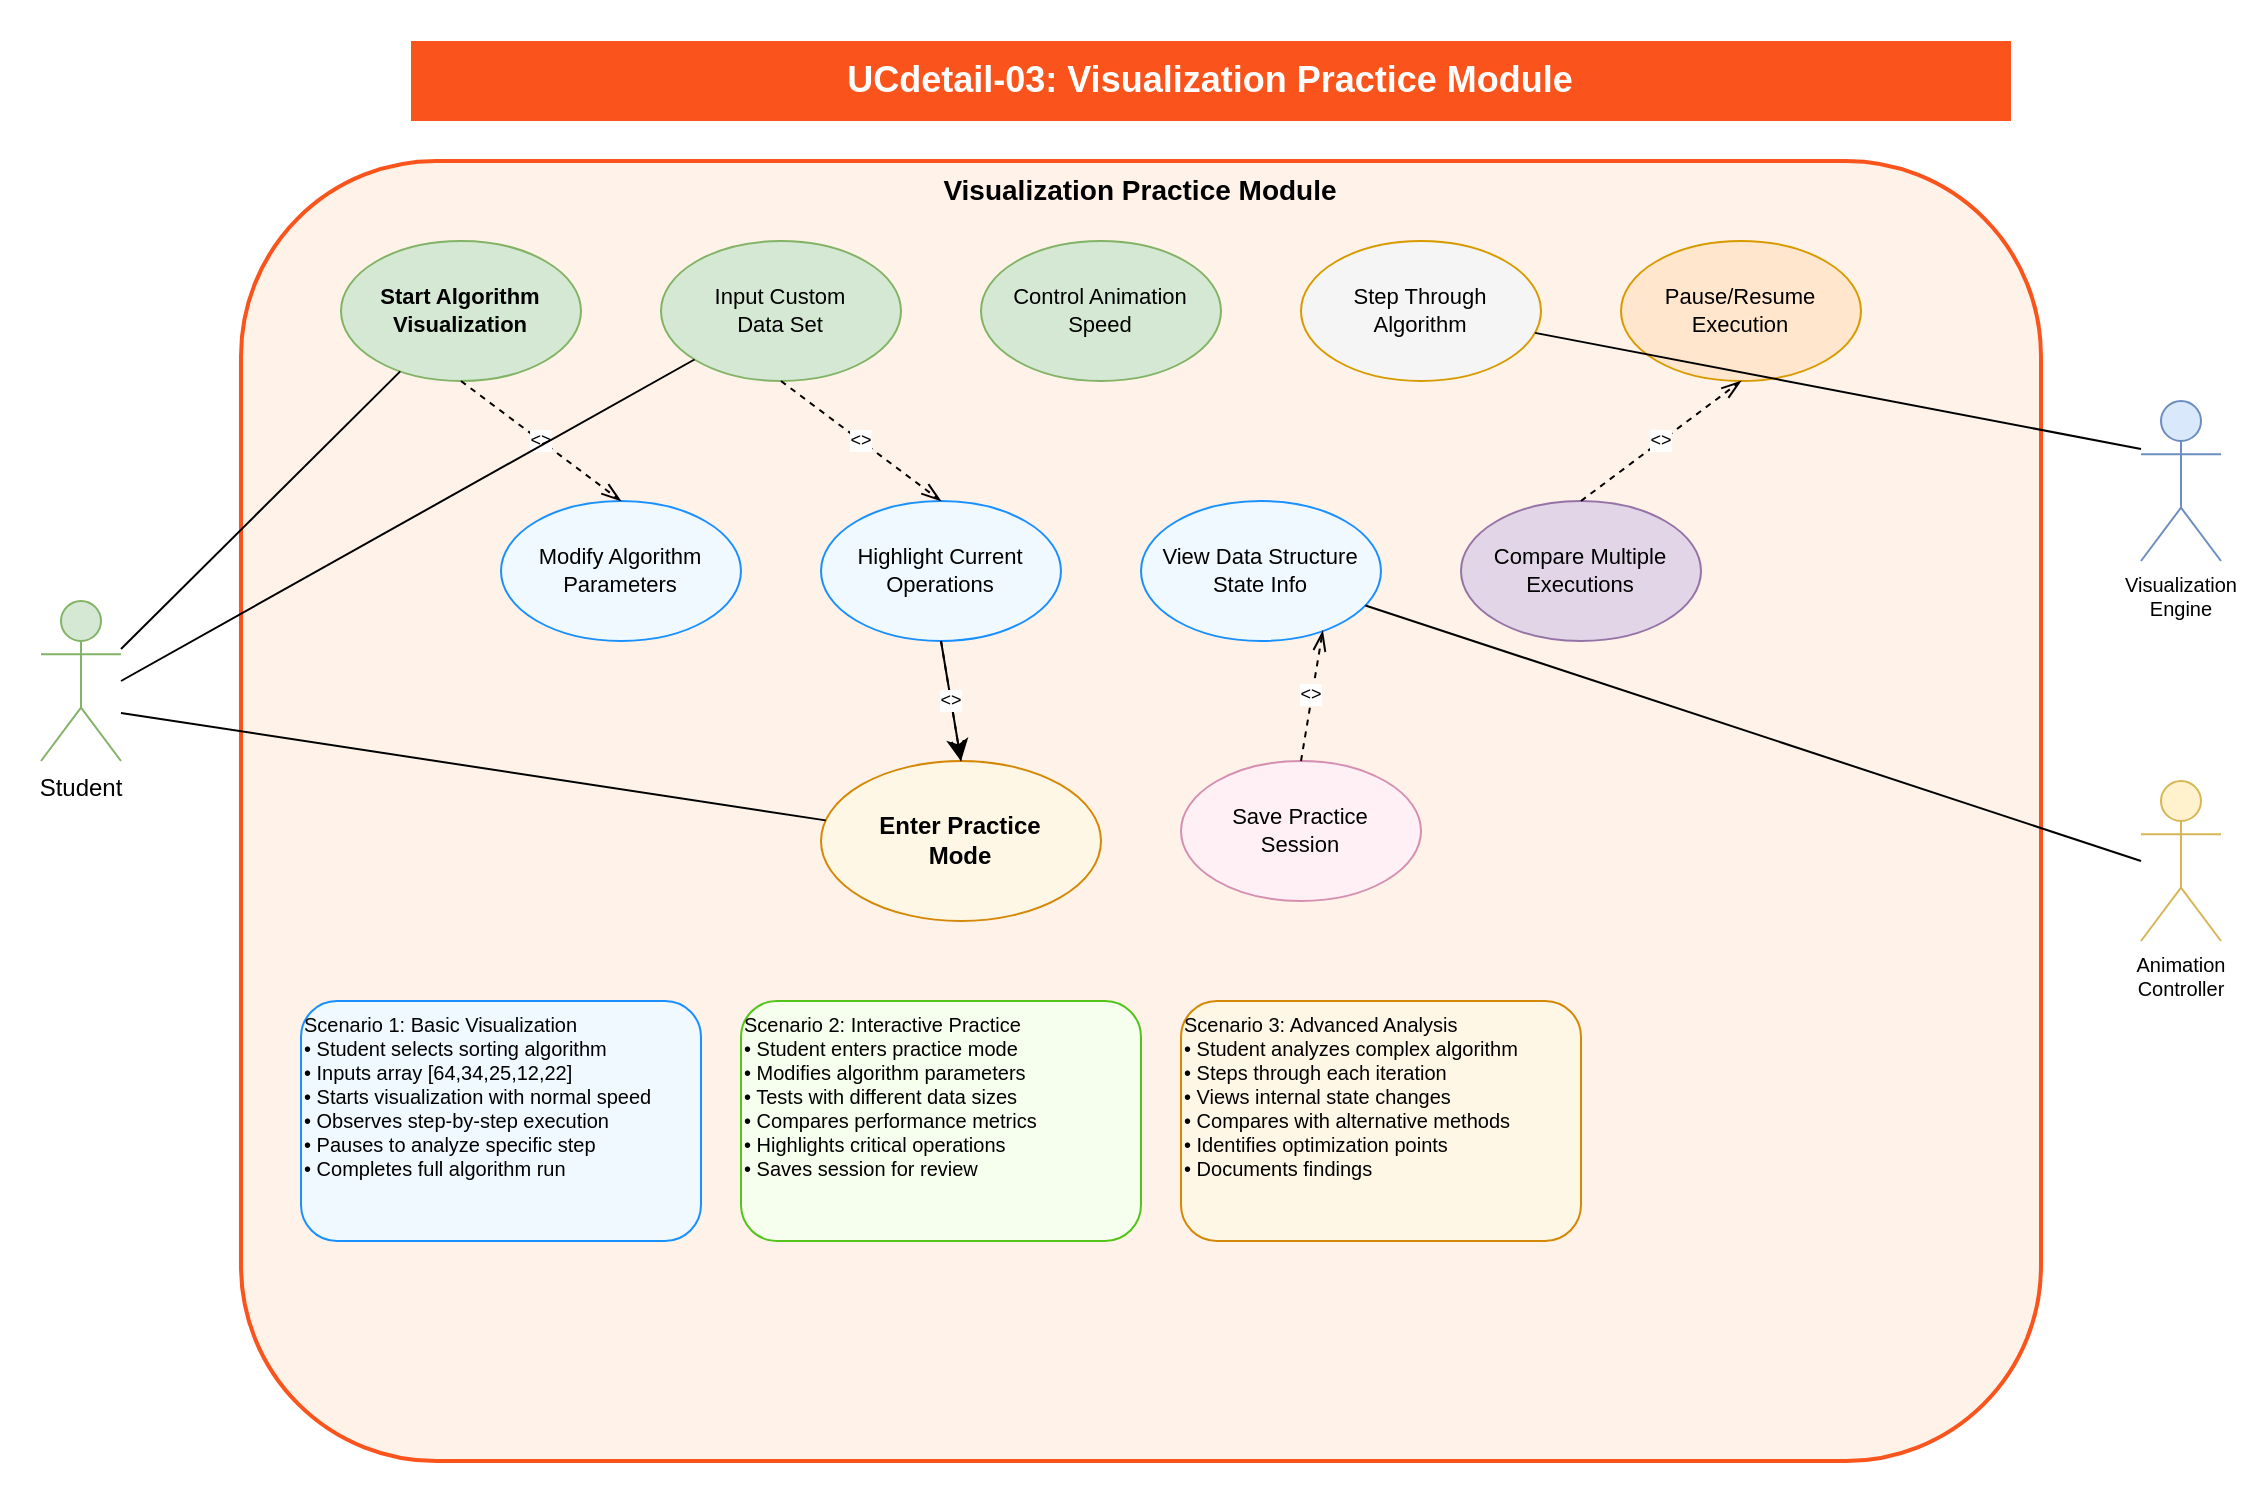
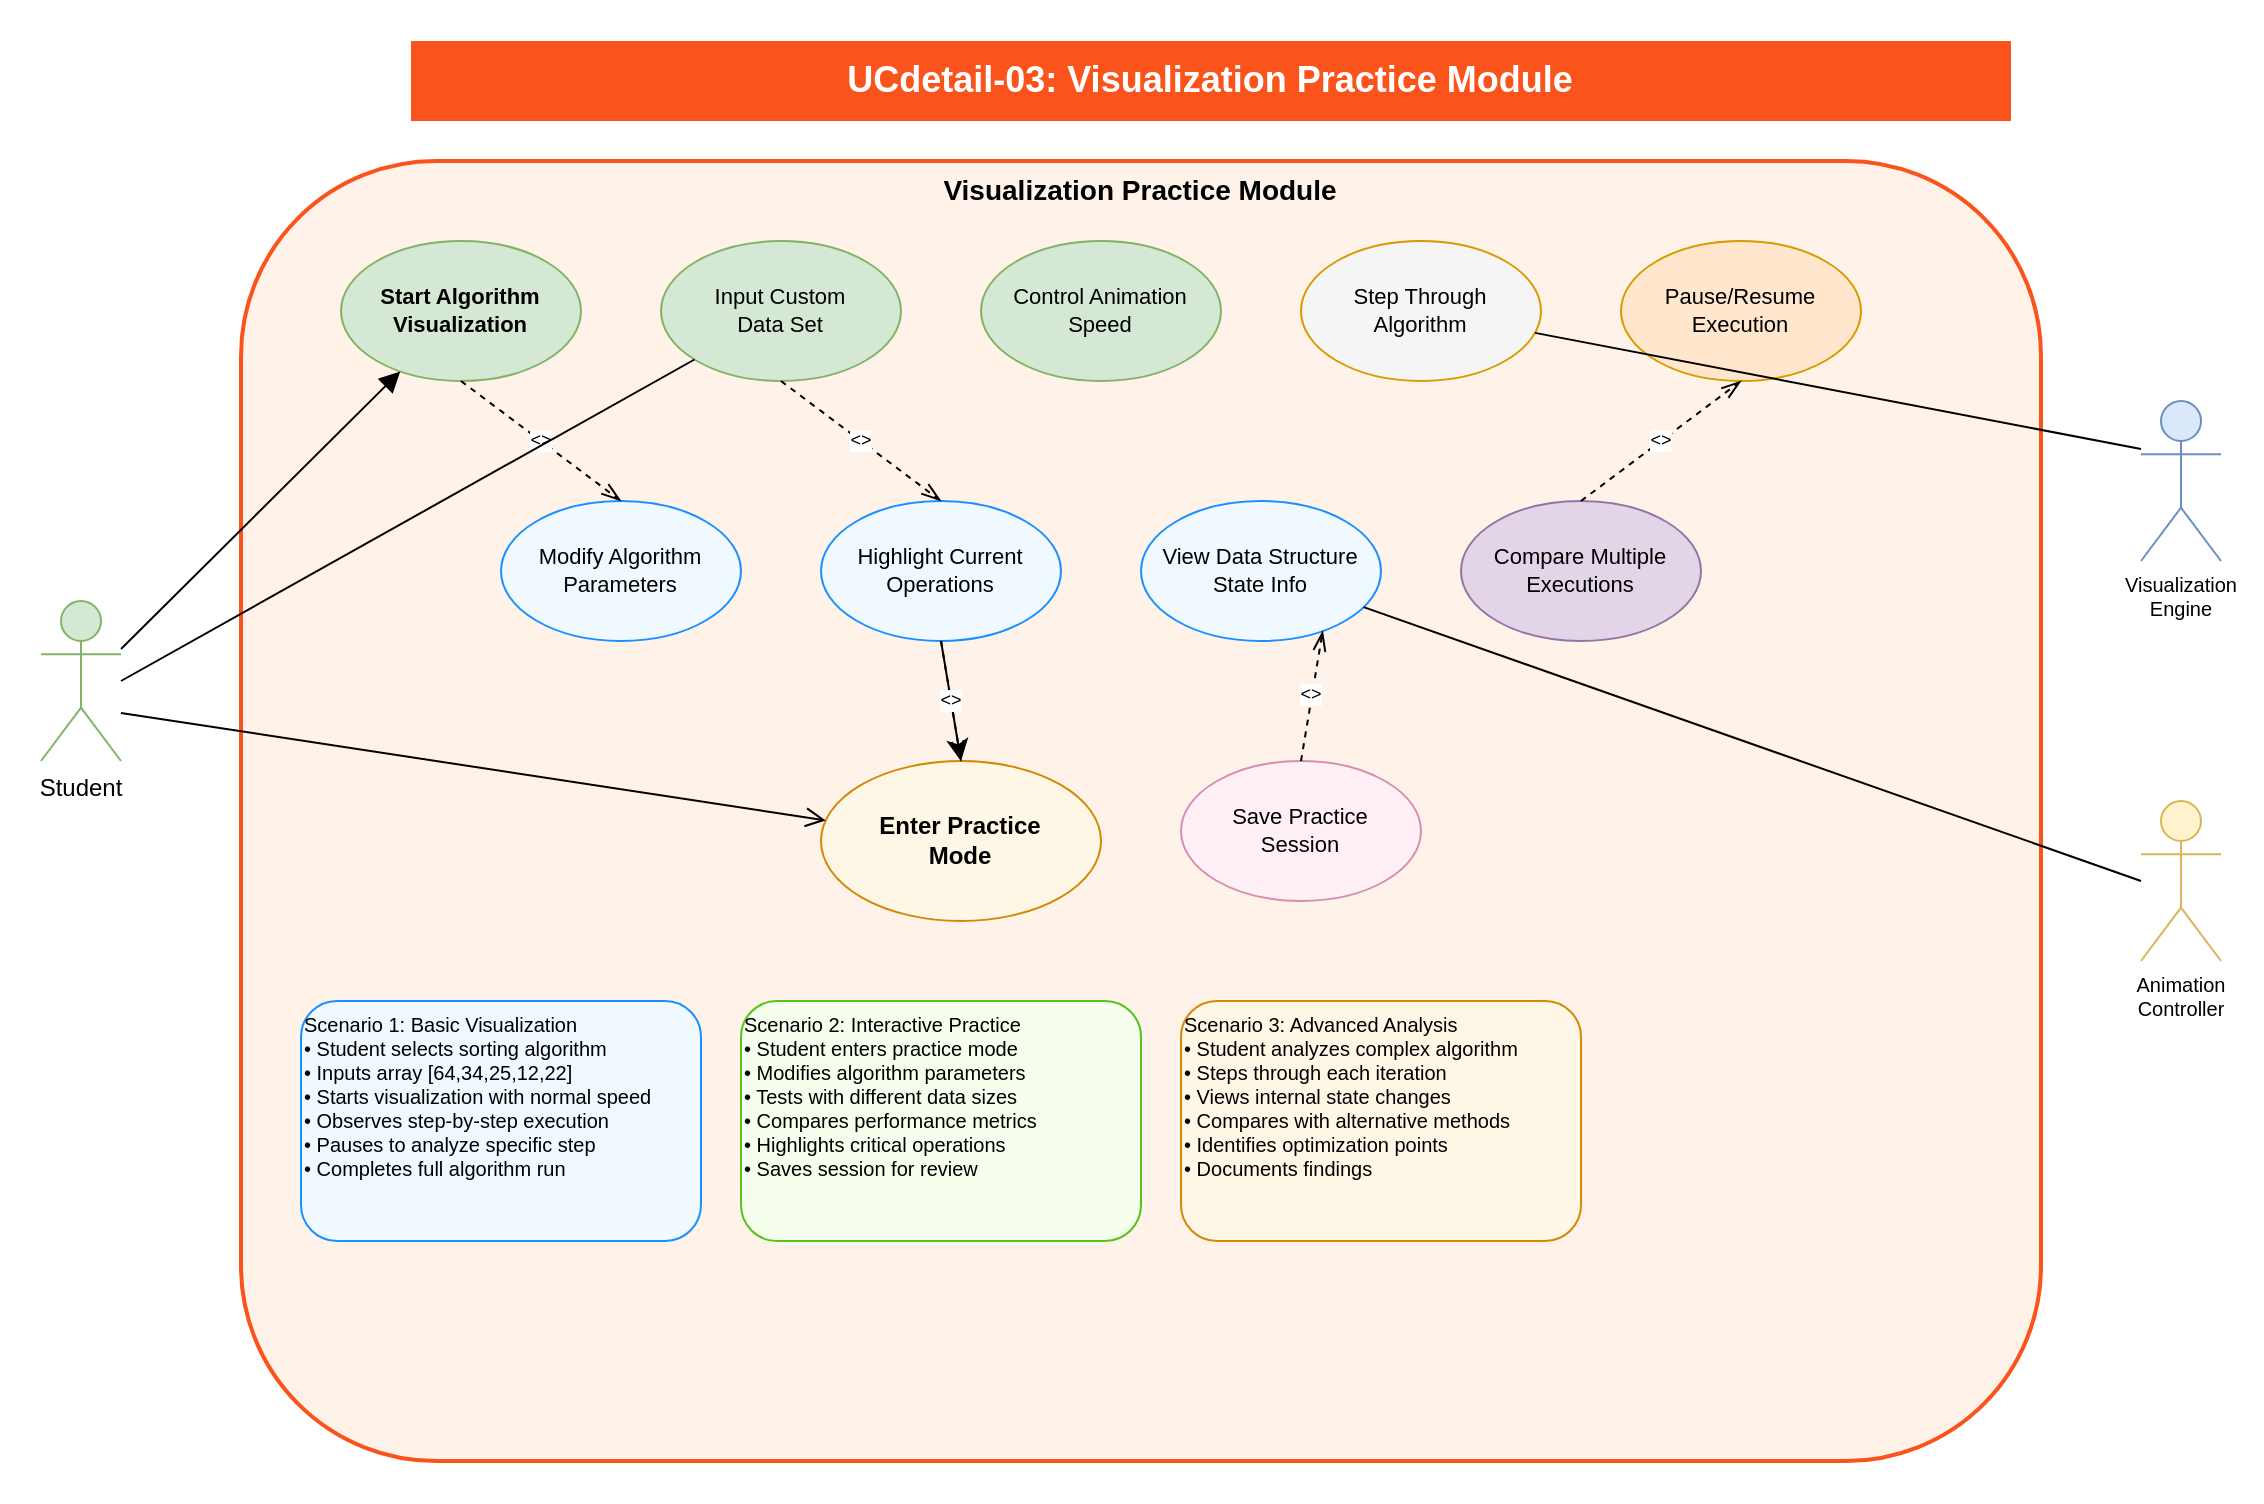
edge "Start Algorithm Visualization" -- "Student": arrowhead none -> block
edge "Student" -- "Enter Practice Mode": arrowhead none -> open
node "Animation Controller": moved (2181, 861) -> (2181, 881)
